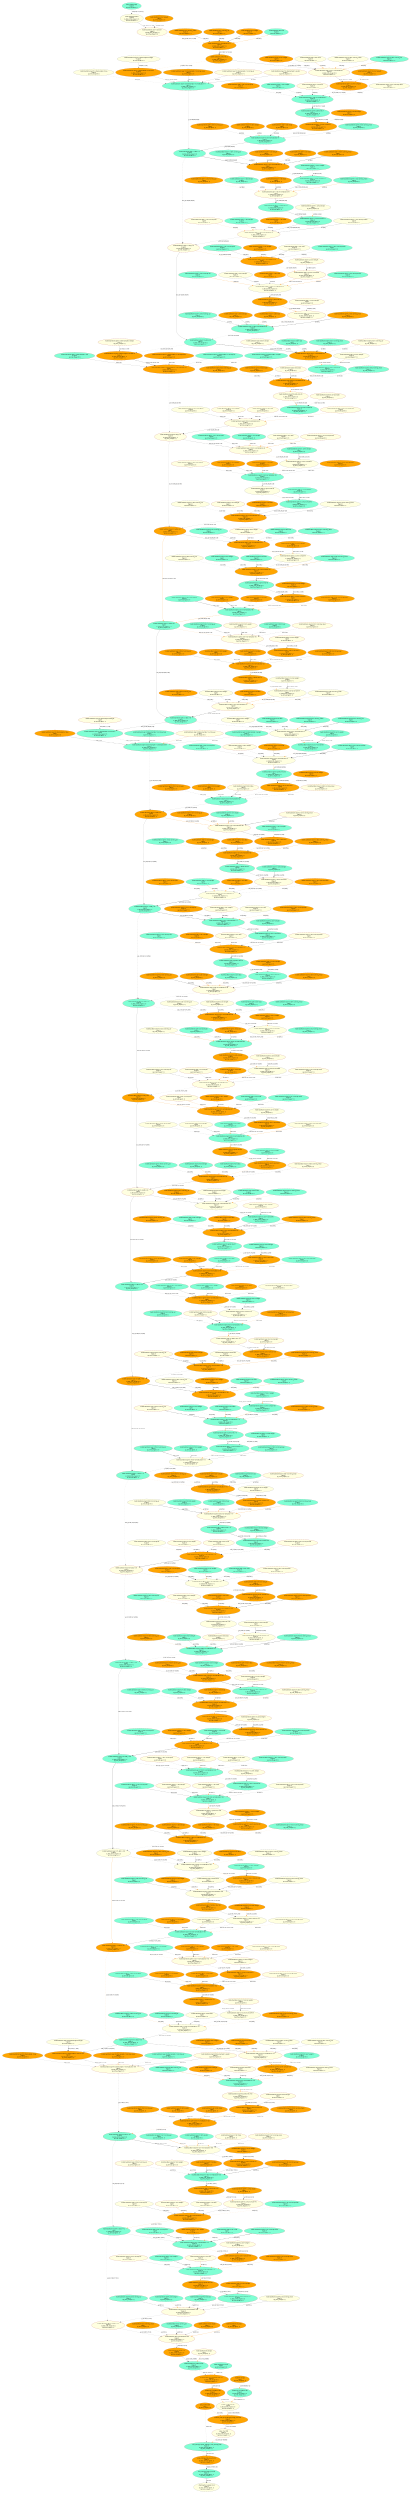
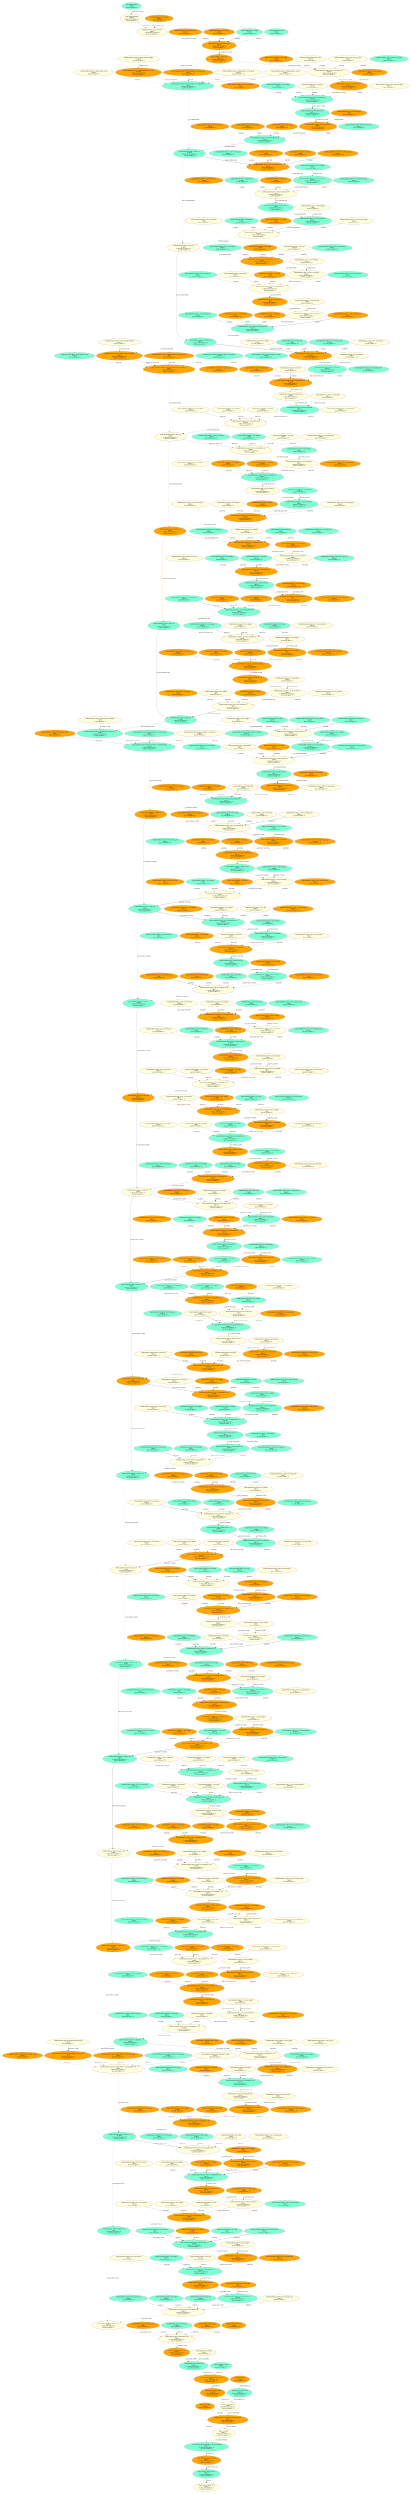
node "model.backbone.bn1.weight 0:gpu:0 op_time_shape:(1,1)": fillcolor orange -> aquamarine
node "model.backbone.layer3.1.bn1.bias 0:gpu:0 op_time_shape:(1,1)": added
